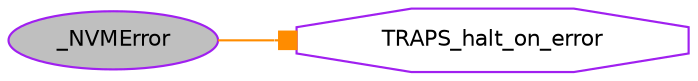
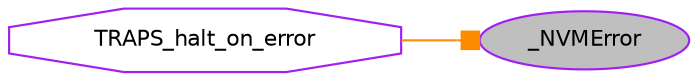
edge "_NVMError" -> "TRAPS_halt_on_error": reversed
